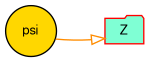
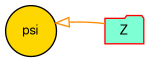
edge "psi" -> "Z": reversed
